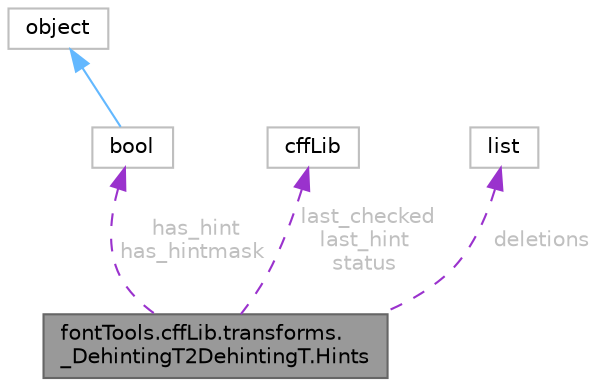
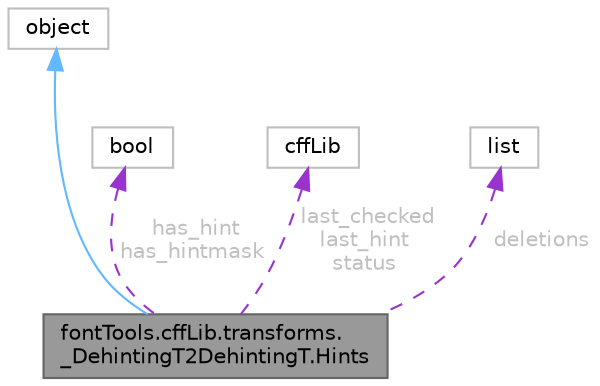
edge "bool" -> "object": now "fontTools.cffLib.transforms. _DehintingT2DehintingT.Hints" -> "object"
